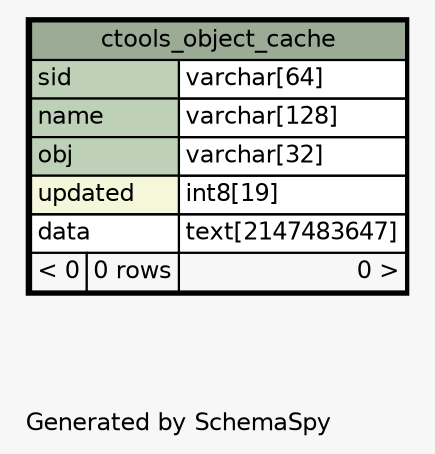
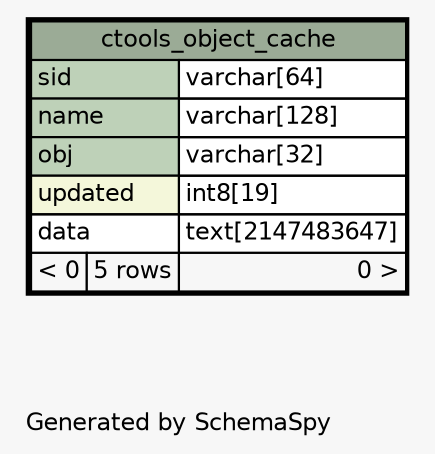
node "ctools_object_cache": text "0 rows" -> "5 rows"
